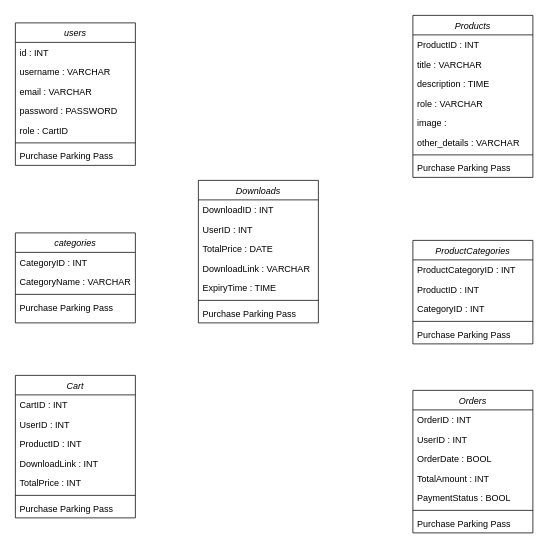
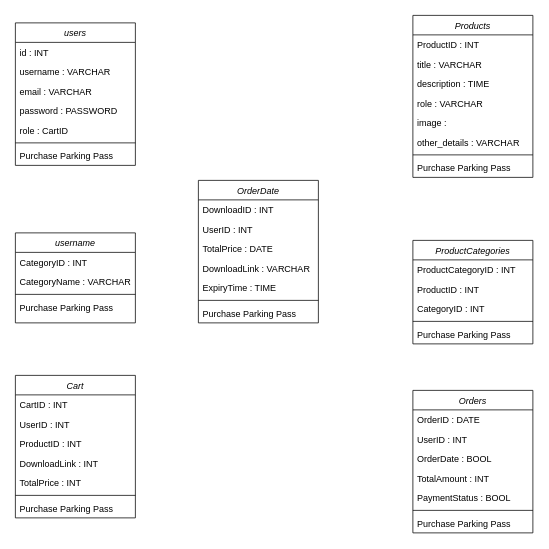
node "Downloads": label "Downloads" -> "OrderDate"
node "categories": label "categories" -> "username"
node "OrderID : INT": label "OrderID : INT" -> "OrderID : DATE"
